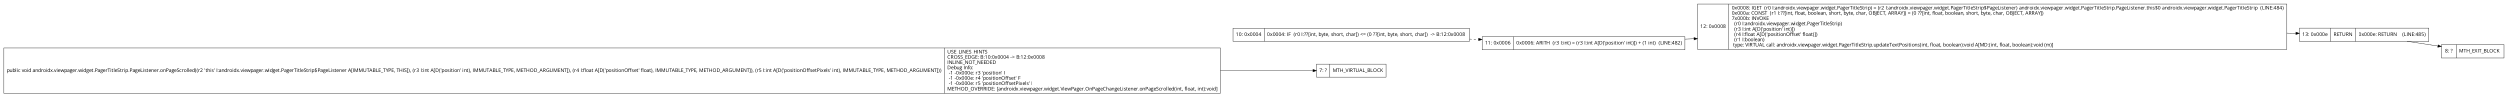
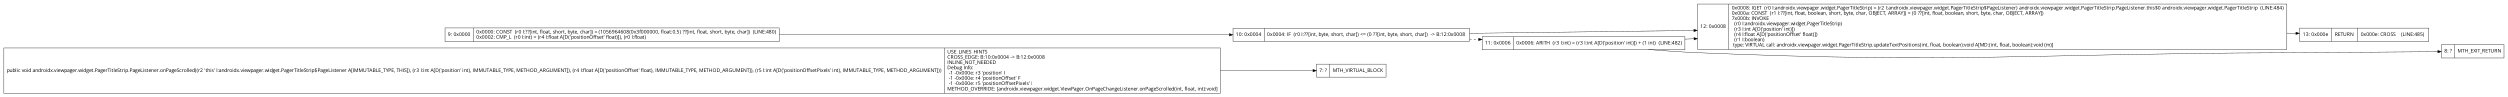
edge "10: 0x0004" -> "12: 0x0008": added
node "9: 0x0000": added
node "13: 0x000e": text "0x000e: RETURN    (LINE:485)" -> "0x000e: CROSS    (LINE:485)"
edge "13: 0x000e" -> "8: ?": now "11: 0x0006" -> "8: ?"
node "8: ?": text "MTH_EXIT_BLOCK" -> "MTH_EXIT_RETURN"
